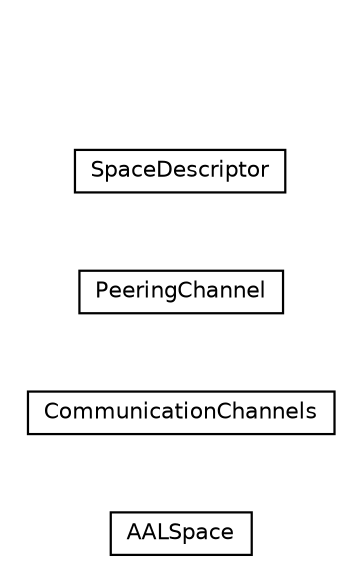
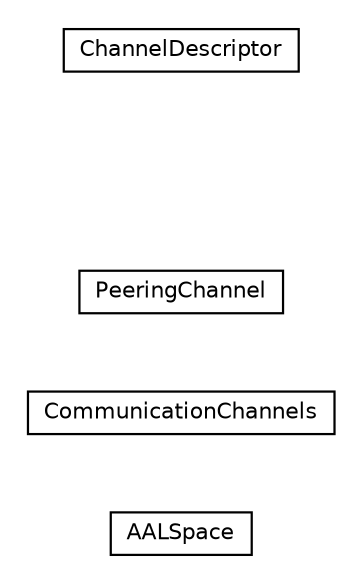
node "ChannelDescriptor": added
node "SpaceDescriptor": removed
